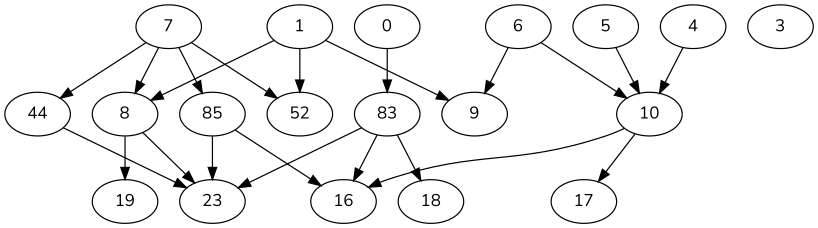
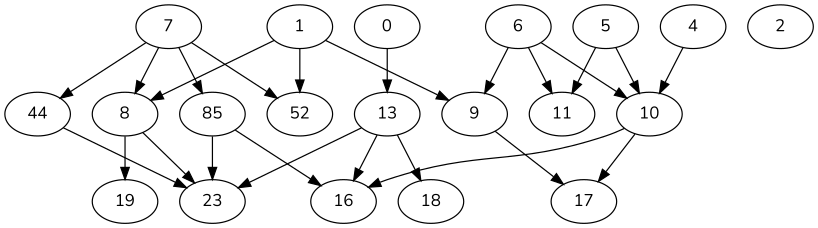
node "3": label "3" -> "2"
node "83": label "83" -> "13"
node "11": added
edge "9" -> "17": added
